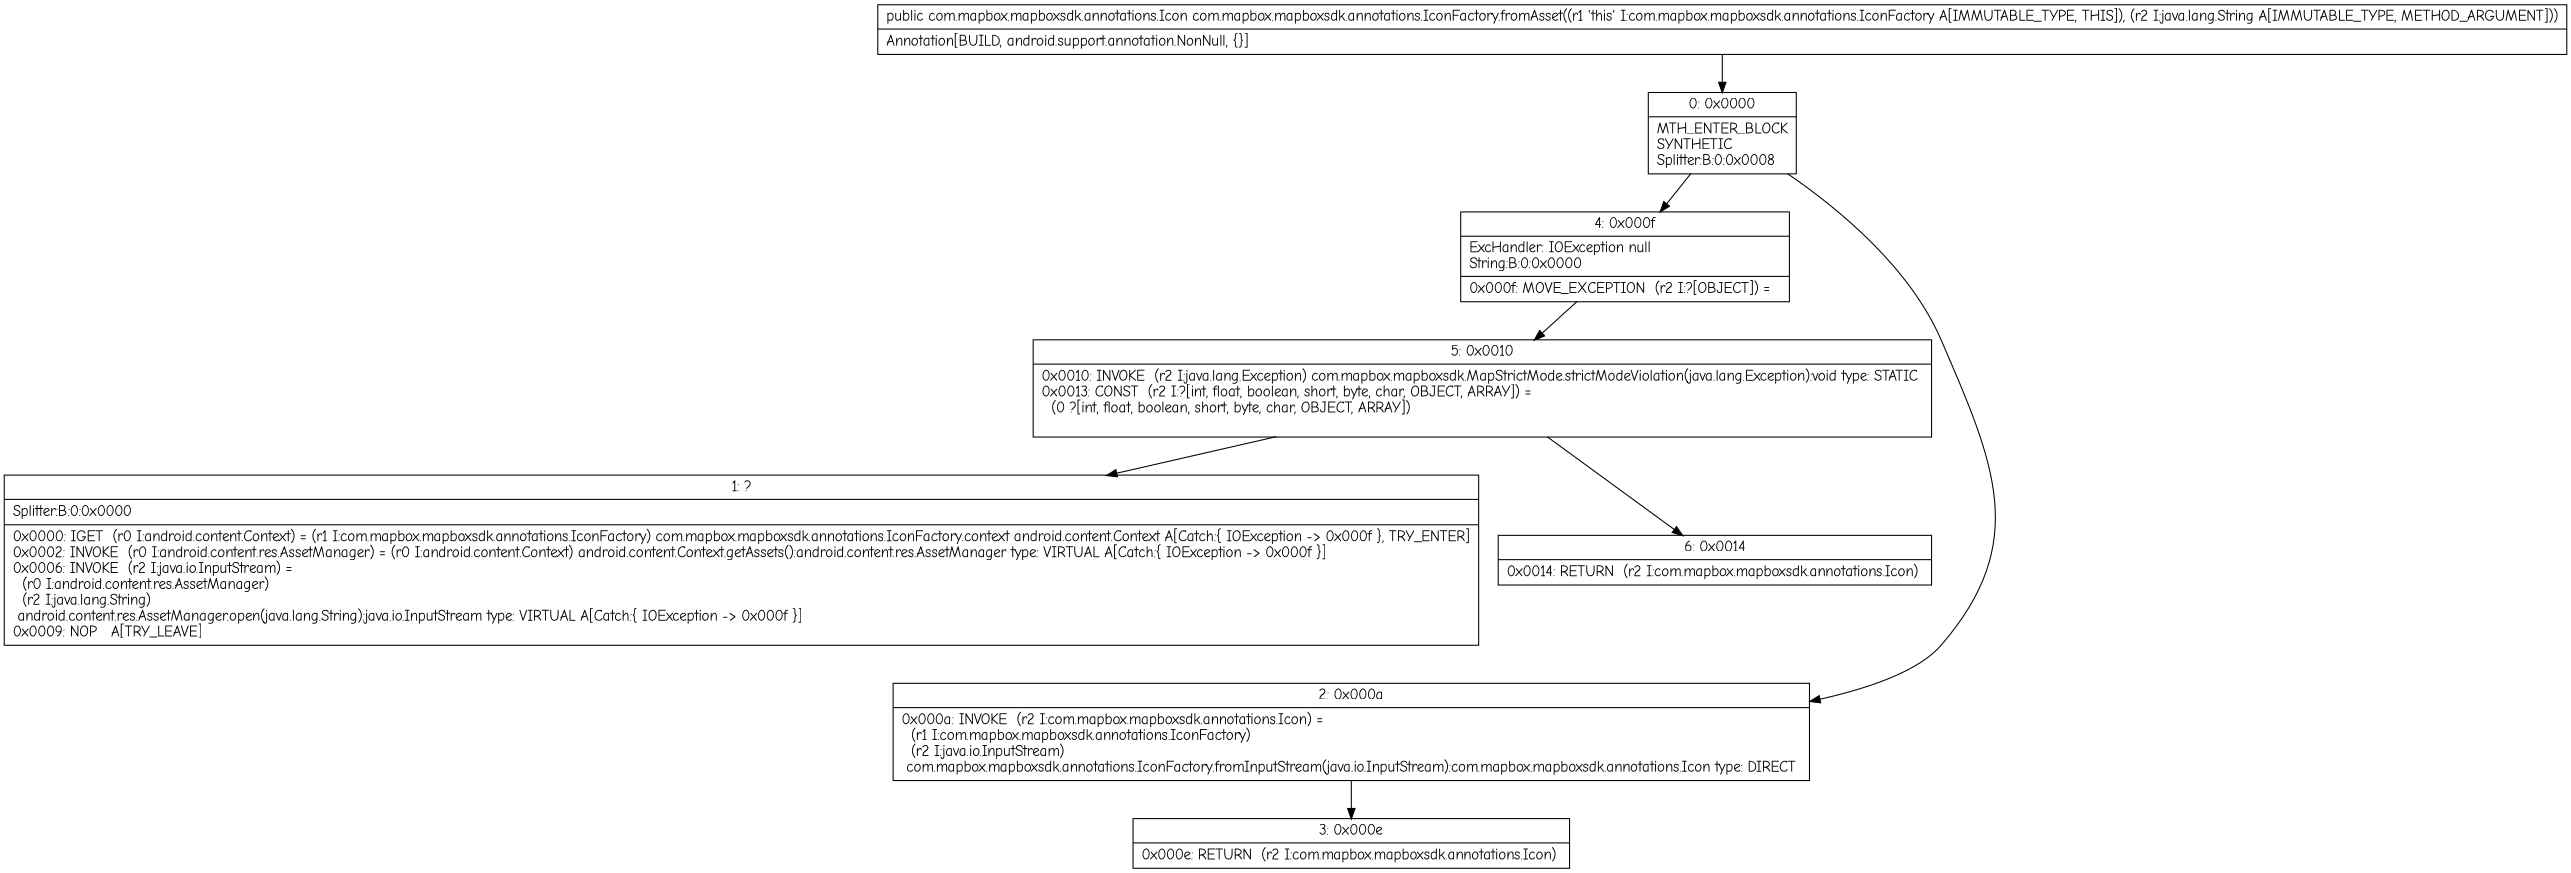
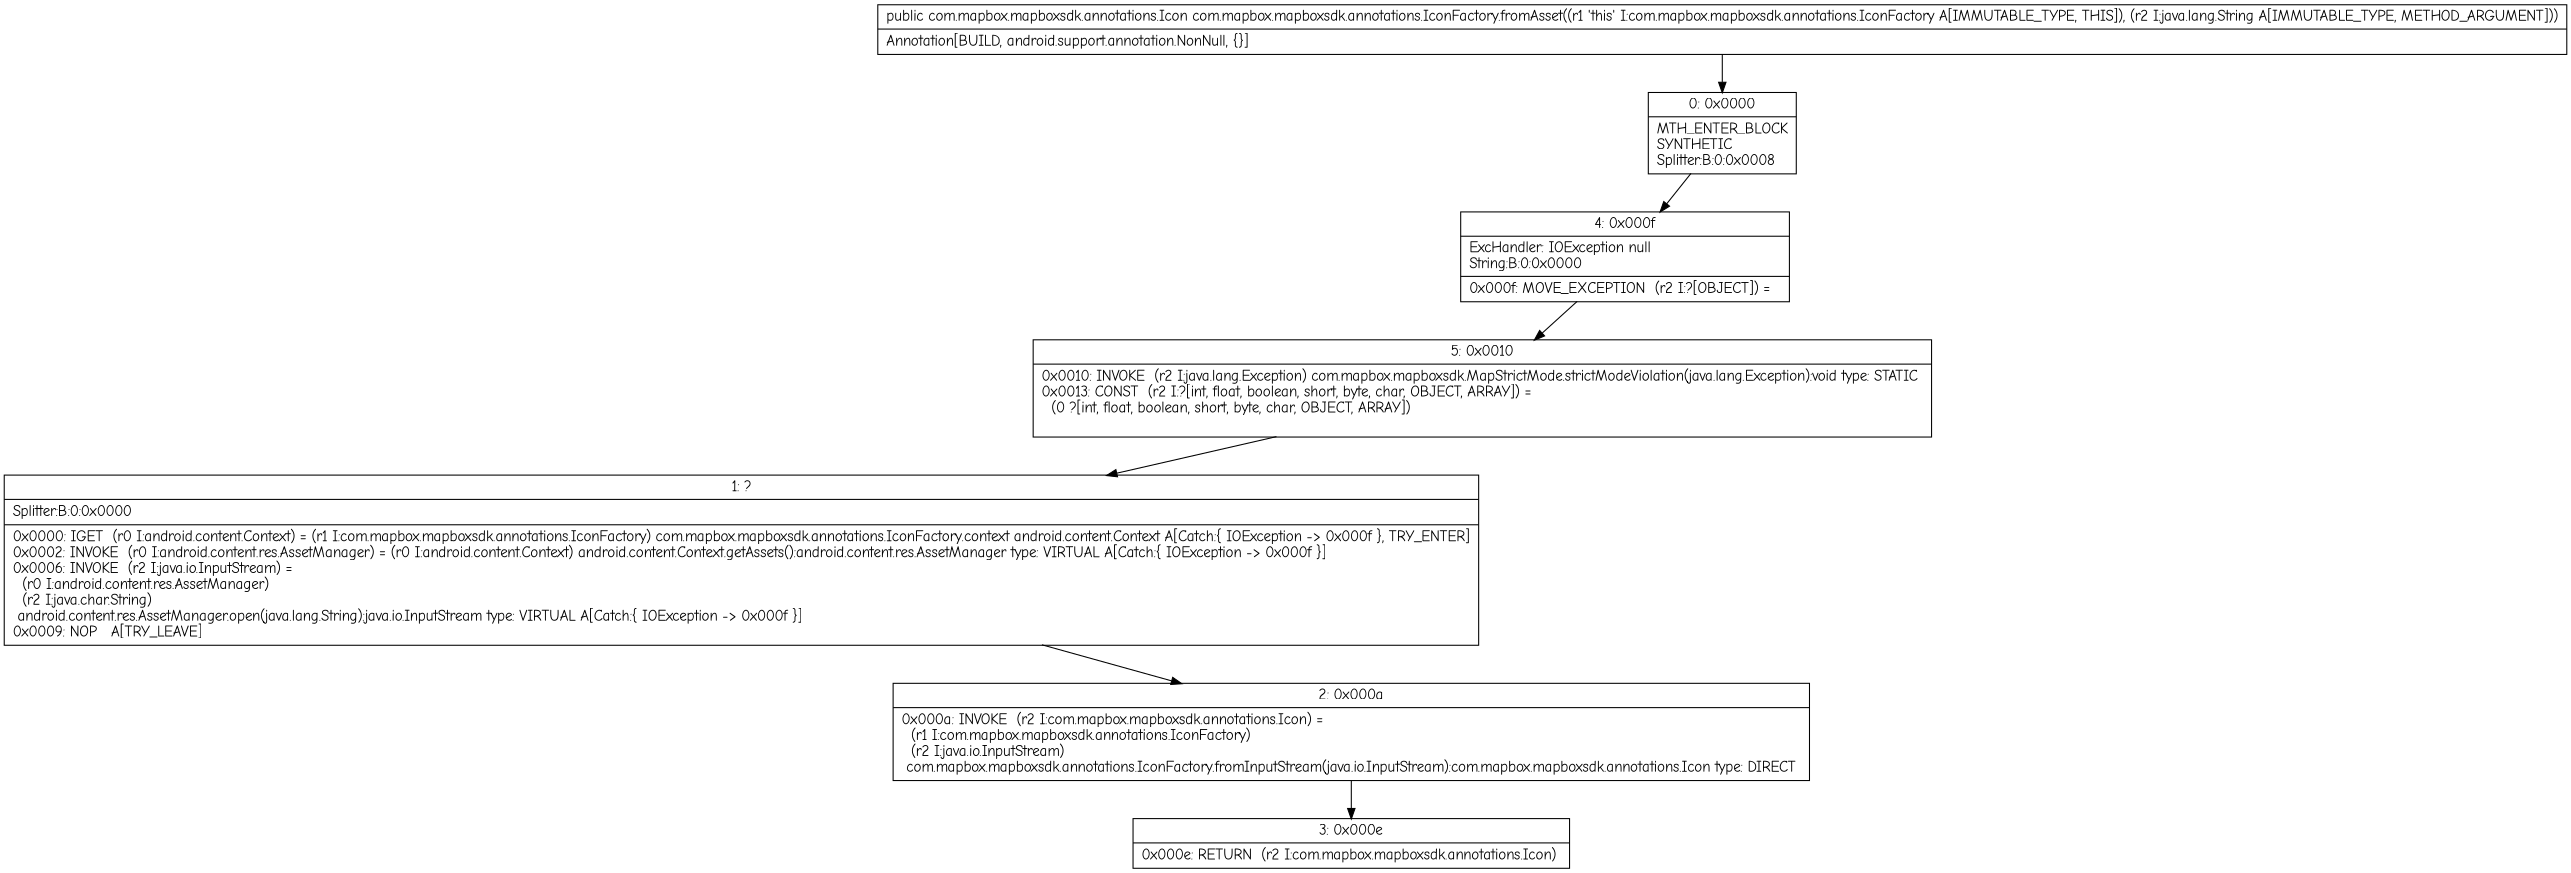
edge "0: 0x0000" -> "2: 0x000a": now "1: ?" -> "2: 0x000a"
node "6: 0x0014": removed
node "1: ?": text "(r2 I:java.lang.String)" -> "(r2 I:java.char.String)"
